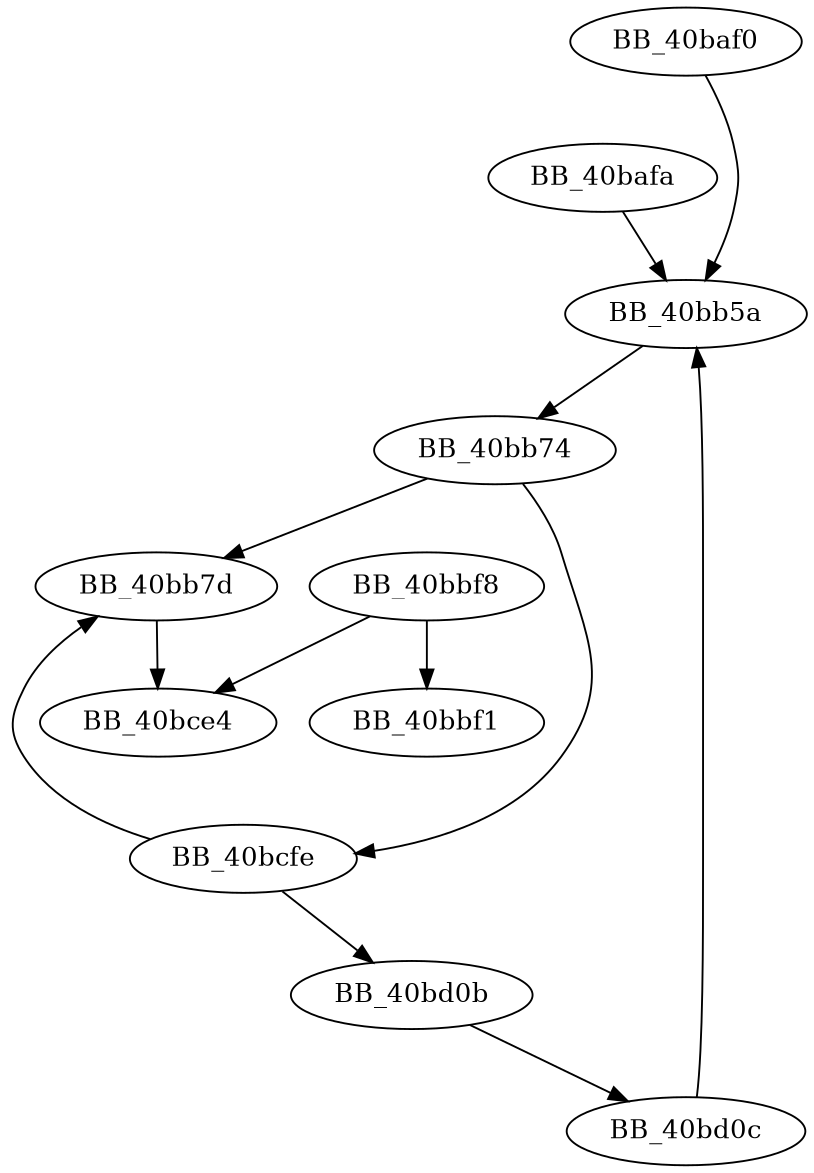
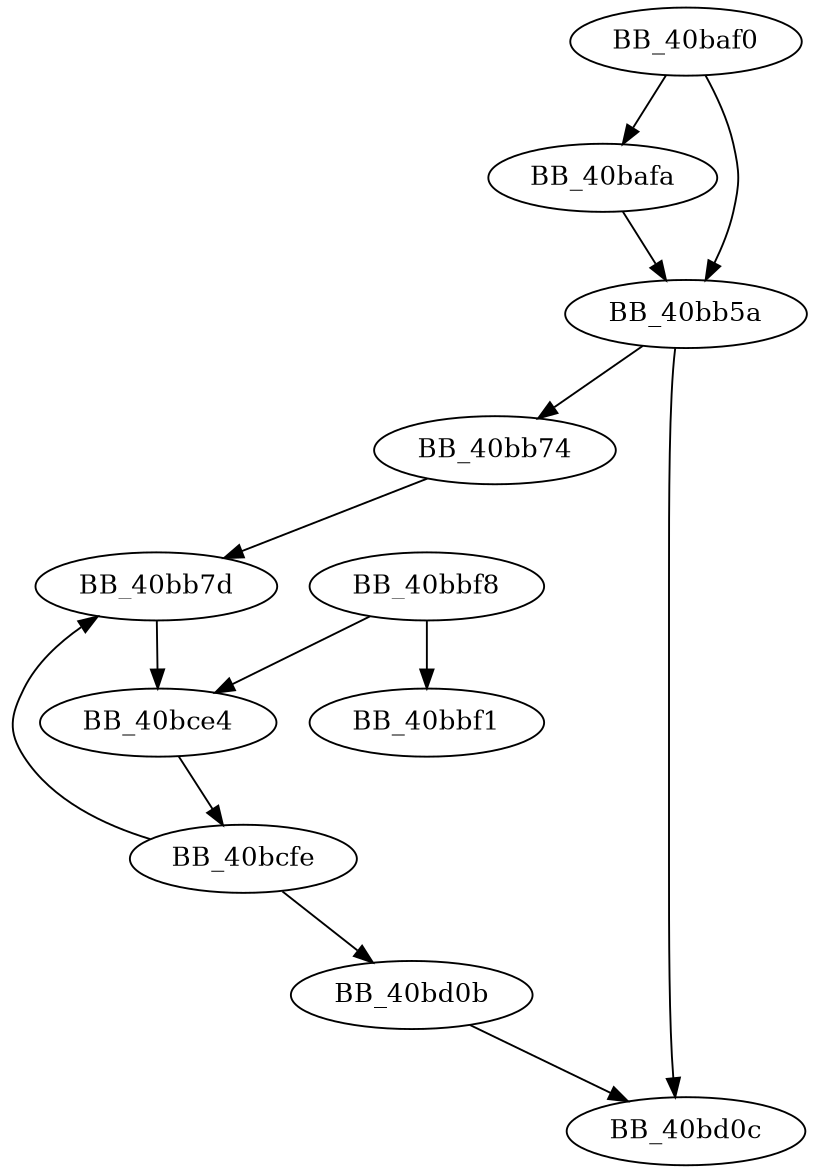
edge "BB_40baf0" -> "BB_40bafa": added
edge "BB_40bb74" -> "BB_40bcfe": now "BB_40bce4" -> "BB_40bcfe"
edge "BB_40bd0c" -> "BB_40bb5a": reversed
